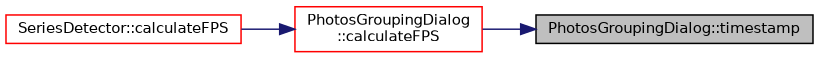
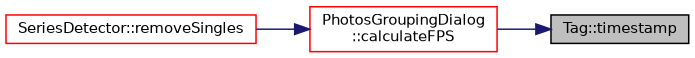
node "SeriesDetector::calculateFPS": label "SeriesDetector::calculateFPS" -> "SeriesDetector::removeSingles"
node "PhotosGroupingDialog::timestamp": label "PhotosGroupingDialog::timestamp" -> "Tag::timestamp"
